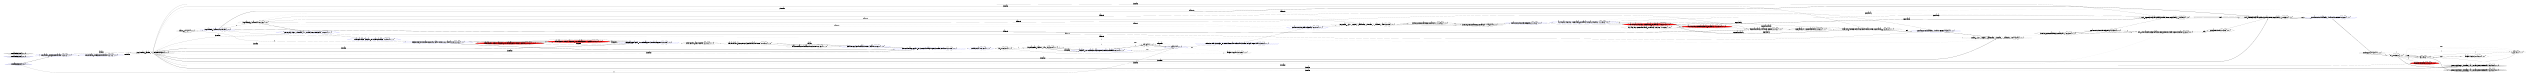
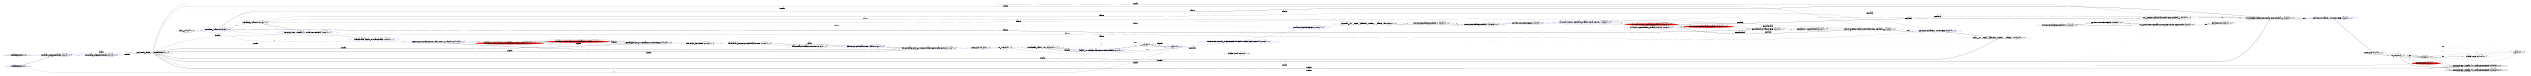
edge "i < n@@@14@@@['1', '1', '1']" -> "participants(i(.syncStart()@@@18@@@['1', '1', '1']": label "true" -> "expectStateMap"
node "testDisableNodeCustomIS['1', '0', '0']": removed
